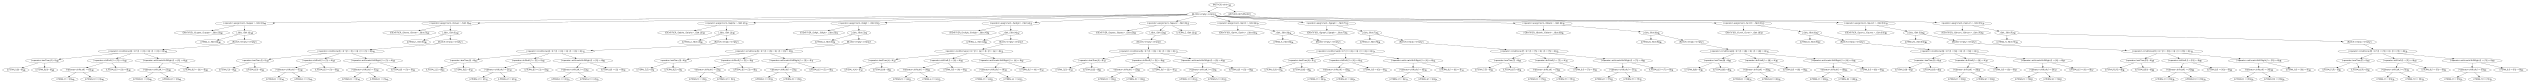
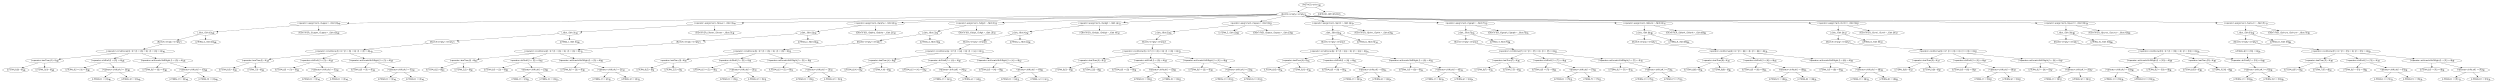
edge "(<operator>.shiftLeft,(1 << (10)) << 8)" -> "(LITERAL,8,(1 << (10)) << 8)": reversed
